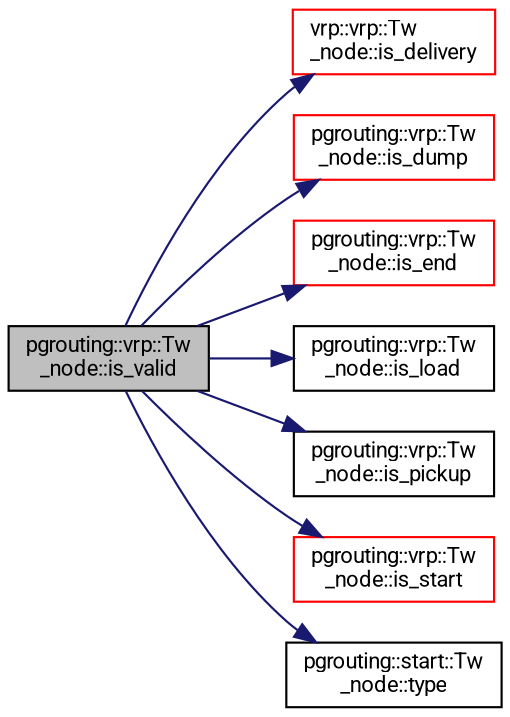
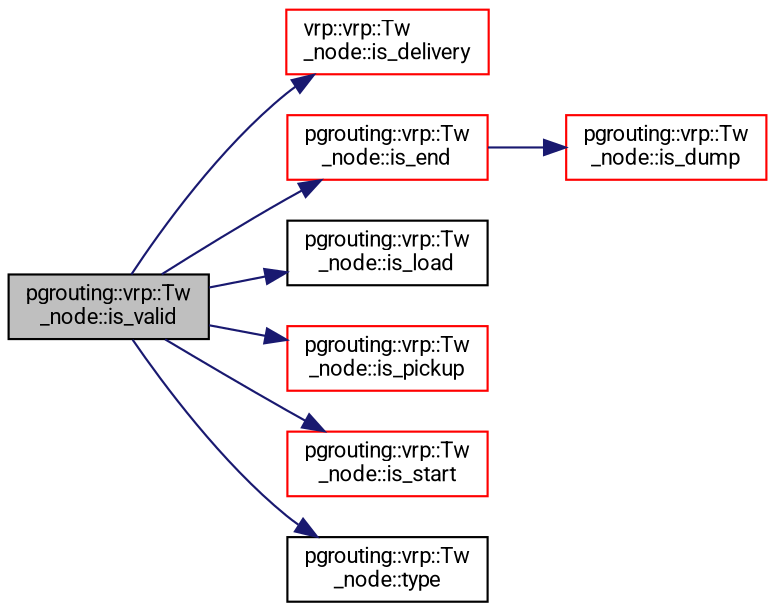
edge "pgrouting::vrp::Tw _node::is_valid" -> "pgrouting::vrp::Tw _node::is_dump": now "pgrouting::vrp::Tw _node::is_end" -> "pgrouting::vrp::Tw _node::is_dump"
node "pgrouting::vrp::Tw _node::is_pickup": color black -> red
node "pgrouting::start::Tw _node::type": label "pgrouting::start::Tw _node::type" -> "pgrouting::vrp::Tw _node::type"
